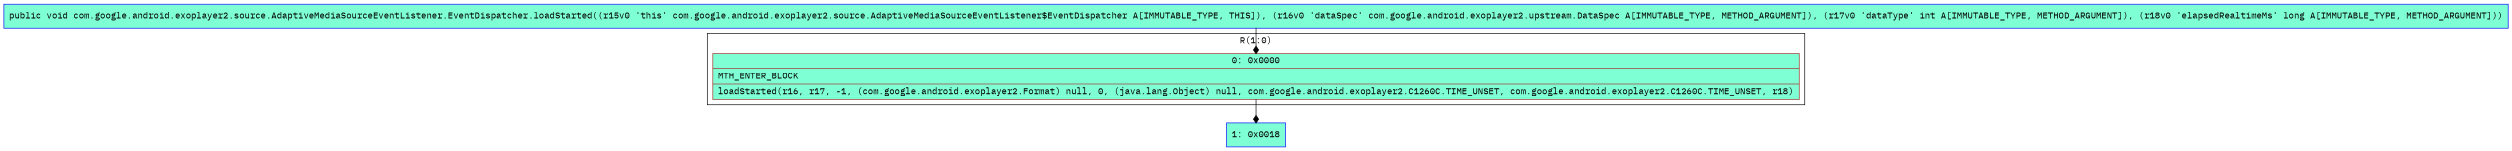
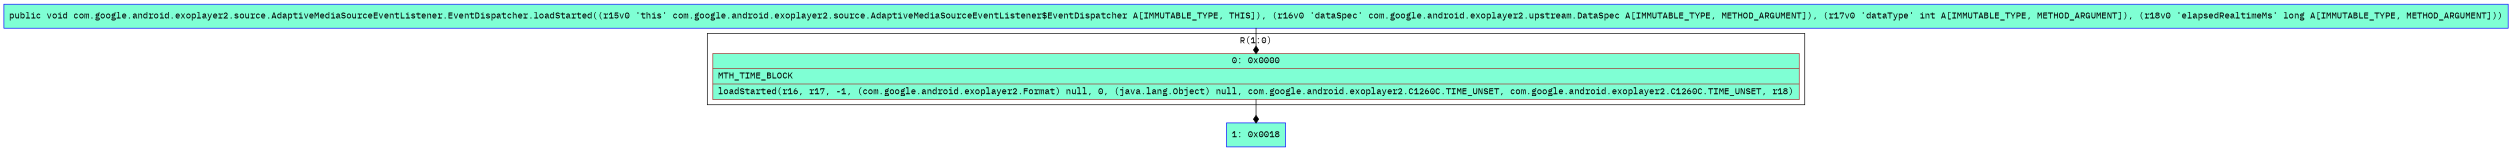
node "0: 0x0000": text "MTH_ENTER_BLOCK" -> "MTH_TIME_BLOCK"
